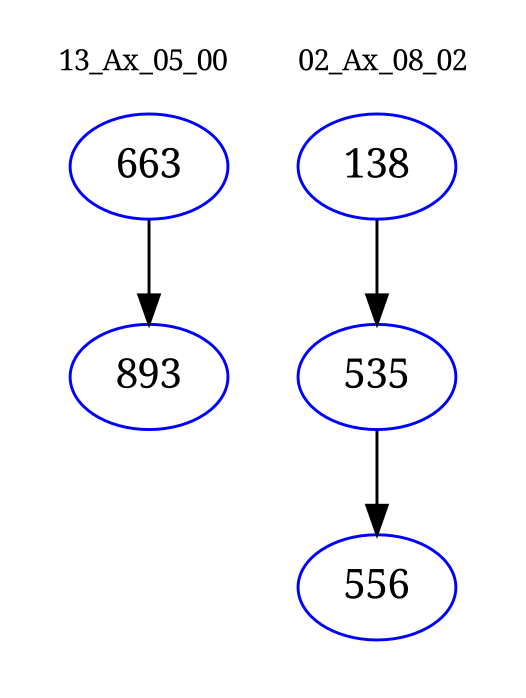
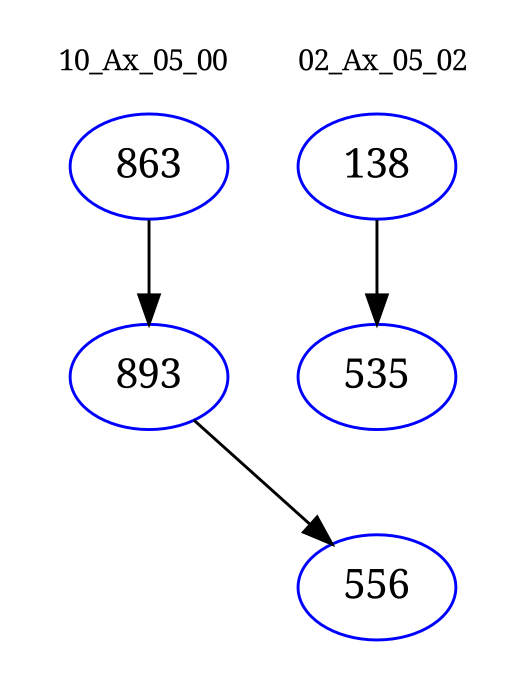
cluster "13_Ax_05_00": label "13_Ax_05_00" -> "10_Ax_05_00"
cluster "02_Ax_08_02": label "02_Ax_08_02" -> "02_Ax_05_02"
node "663": label "663" -> "863"
edge "535" -> "556": now "893" -> "556"
